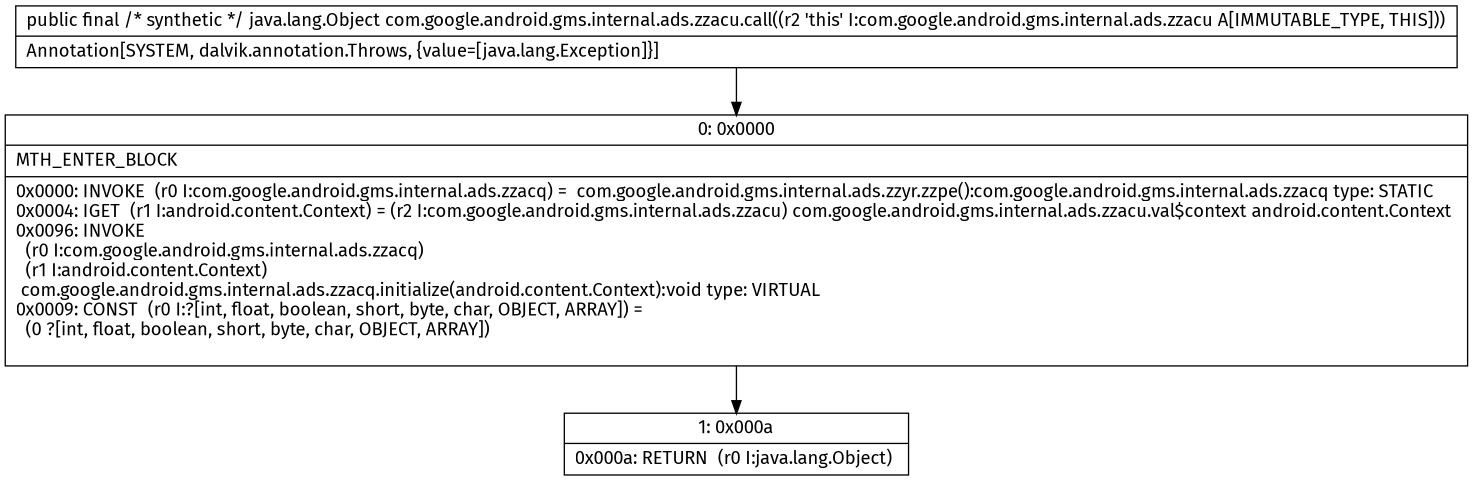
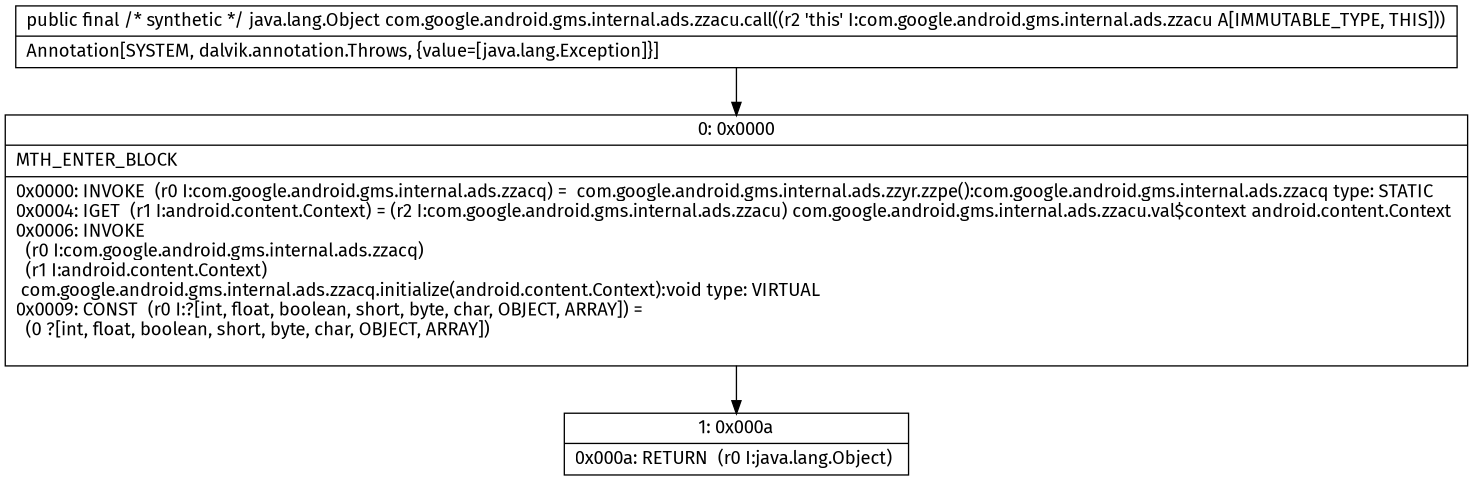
node "0: 0x0000": text "0x0096: INVOKE" -> "0x0006: INVOKE"
